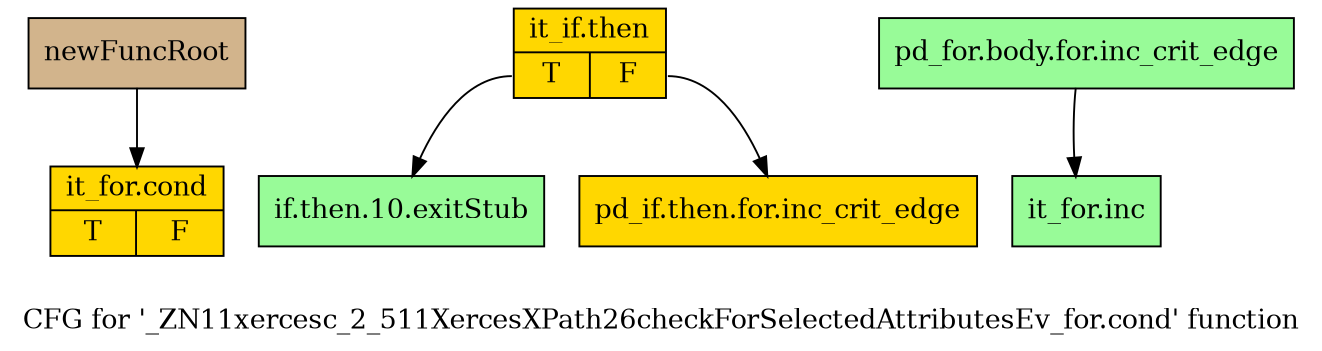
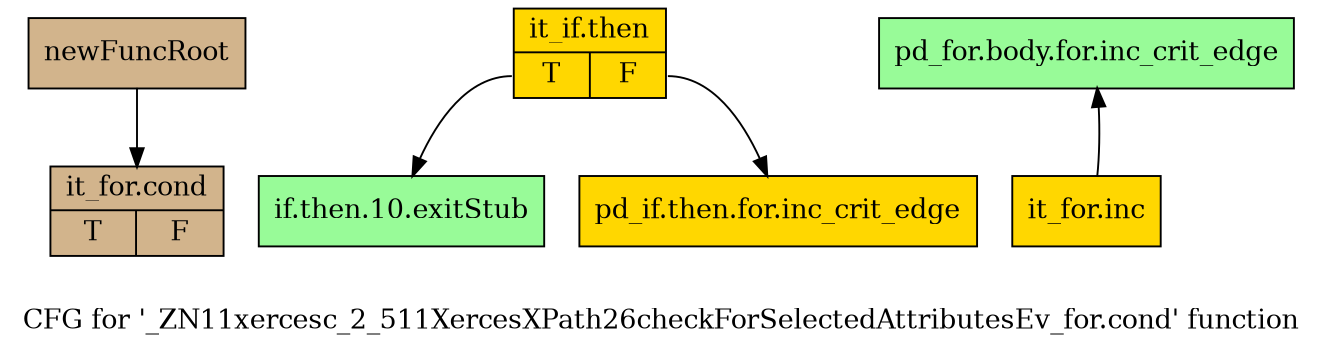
edge "pd_for.body.for.inc_crit_edge" -> "it_for.inc": reversed
node "it_for.cond": fillcolor gold -> tan
node "it_for.inc": fillcolor palegreen -> gold
